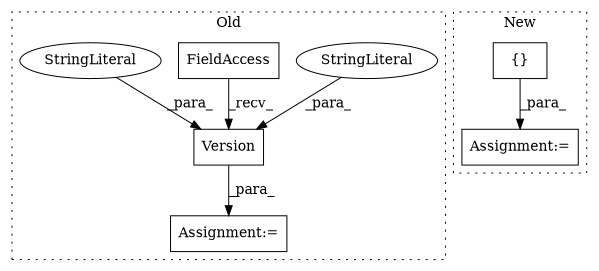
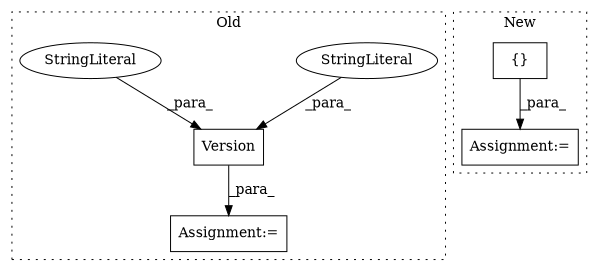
node "FieldAccess": removed
